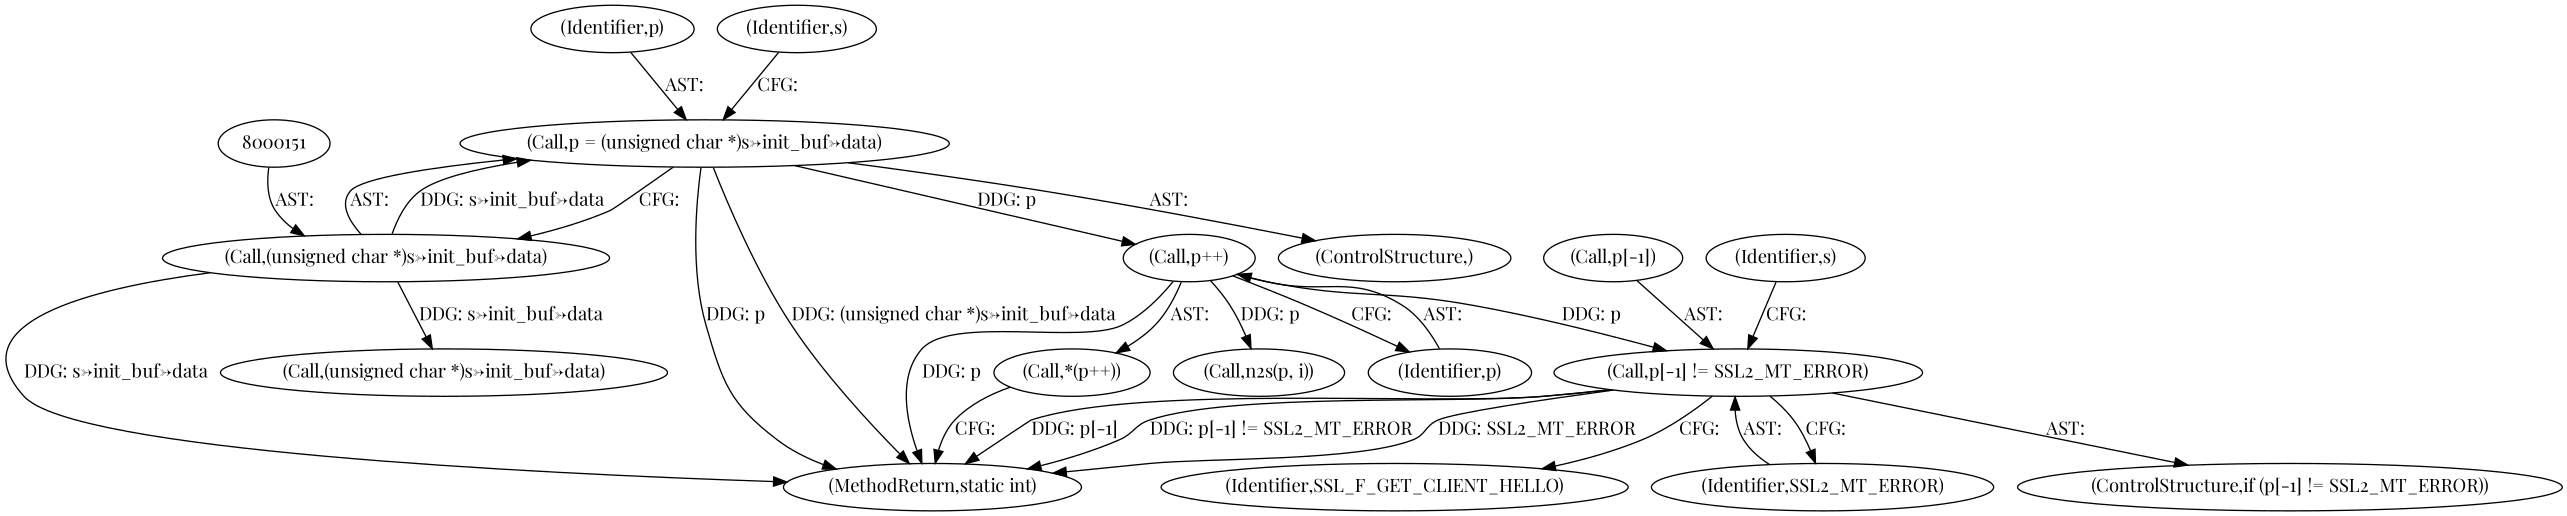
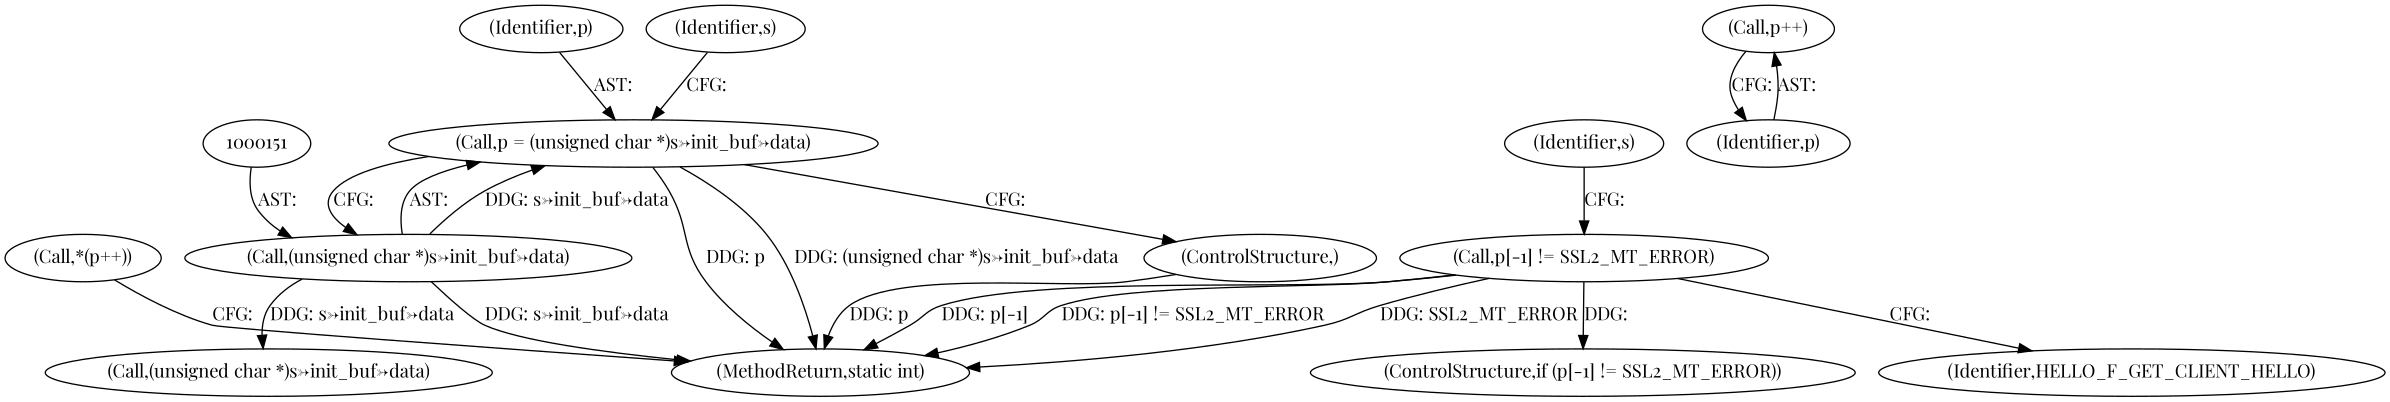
node "8000151": label "8000151" -> "1000151"
edge "(Call,p = (unsigned char *)s->init_buf->data)" -> "(ControlStructure,)": label "AST: " -> "CFG: "
edge "(Call,p = (unsigned char *)s->init_buf->data)" -> "(Call,p++)": removed, label "DDG: p"
node "(Call,p[-1])": removed
edge "(Call,p++)" -> "(Call,p[-1] != SSL2_MT_ERROR)": removed, label "DDG: p"
edge "(Call,p++)" -> "(Call,*(p++))": removed, label "AST:"
edge "(Call,p++)" -> "(MethodReturn,static int)": now "(ControlStructure,)" -> "(MethodReturn,static int)"
node "(Call,n2s(p, i))": removed
edge "(Call,p[-1] != SSL2_MT_ERROR)" -> "(ControlStructure,if (p[-1] != SSL2_MT_ERROR))": label "AST: " -> "DDG: "
node "(Identifier,SSL_F_GET_CLIENT_HELLO)": label "(Identifier,SSL_F_GET_CLIENT_HELLO)" -> "(Identifier,HELLO_F_GET_CLIENT_HELLO)"
node "(Identifier,SSL2_MT_ERROR)": removed
